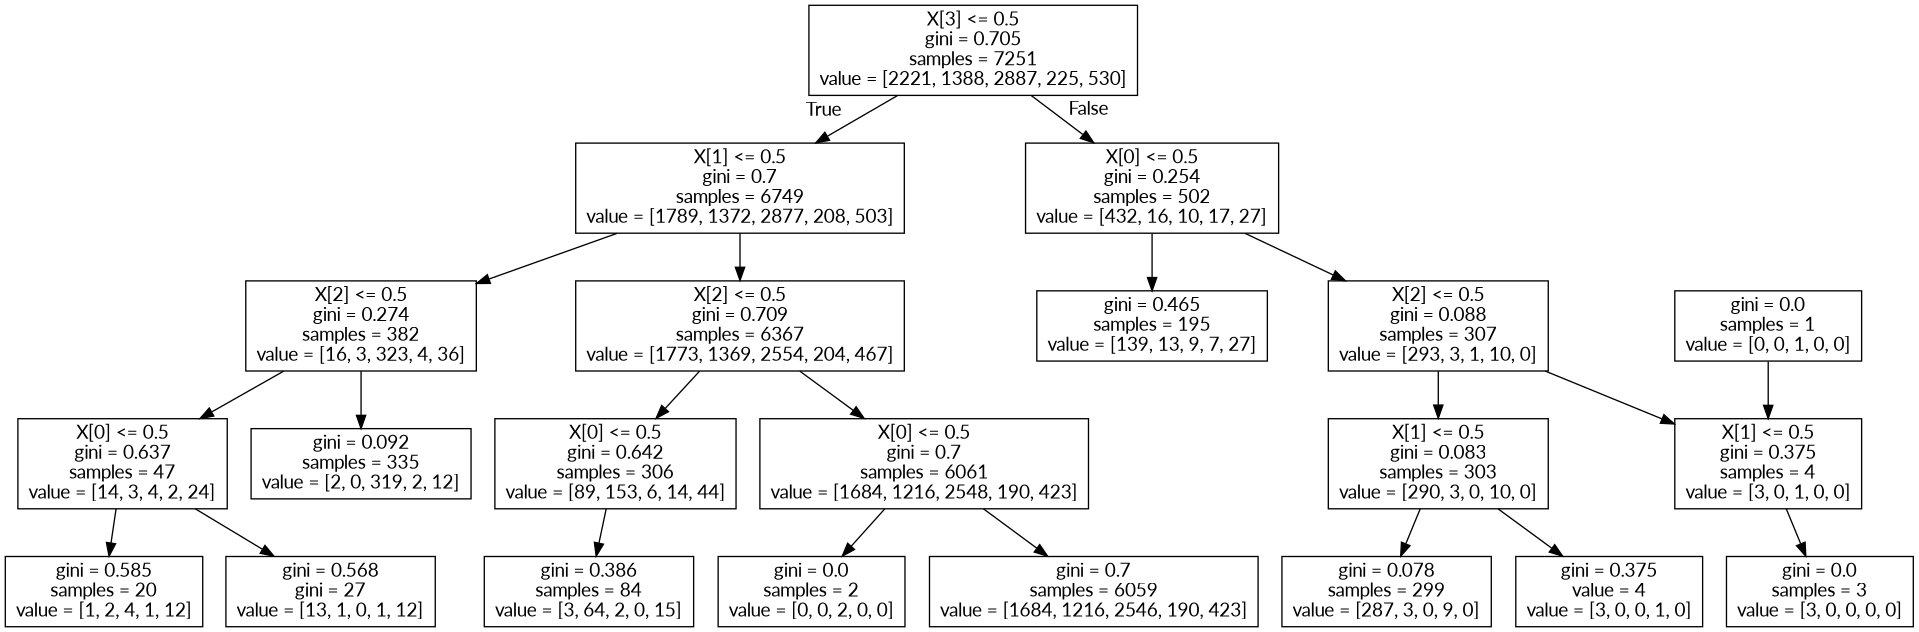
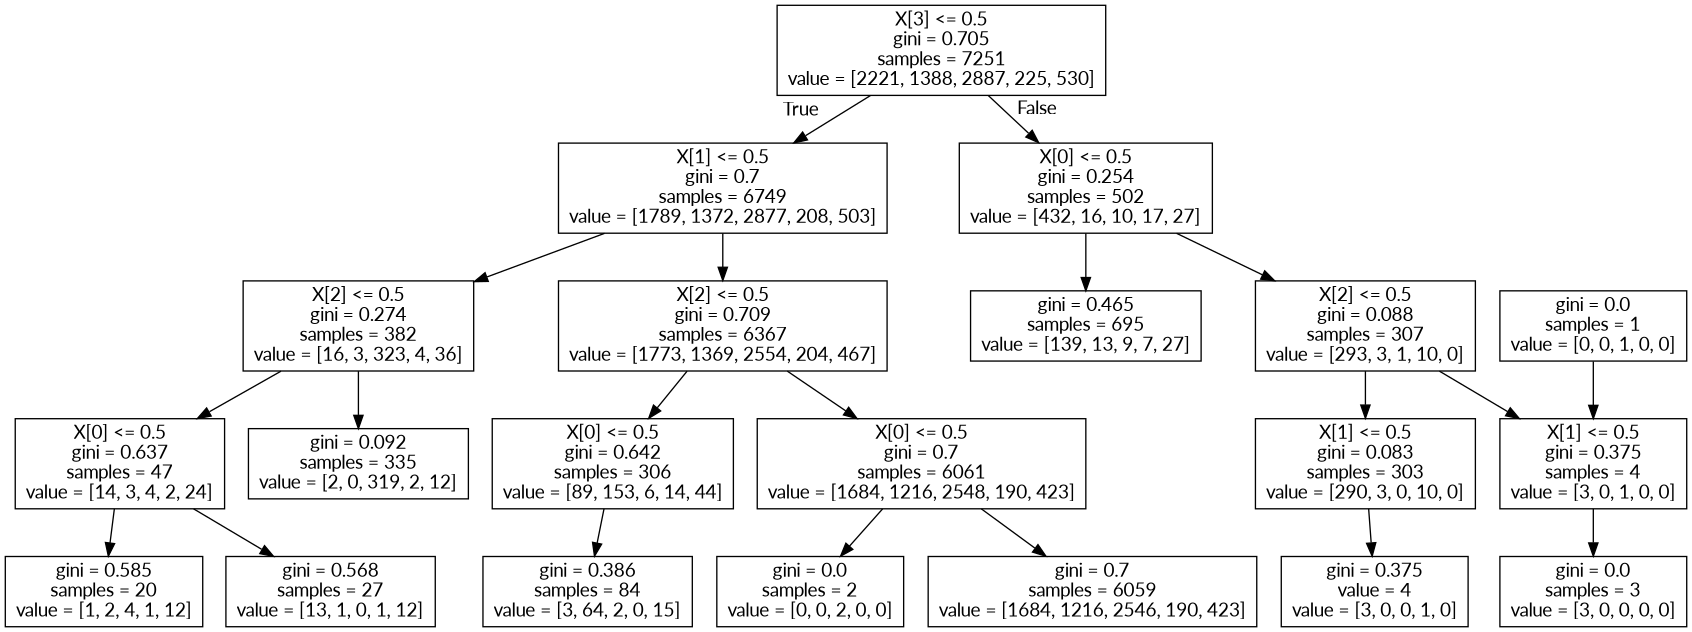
node "gini = 0.465 samples = 195 value = [139, 13, 9, 7, 27]": label "gini = 0.465 samples = 195 value = [139, 13, 9, 7, 27]" -> "gini = 0.465 samples = 695 value = [139, 13, 9, 7, 27]"
node "gini = 0.568 gini = 27 value = [13, 1, 0, 1, 12]": label "gini = 0.568 gini = 27 value = [13, 1, 0, 1, 12]" -> "gini = 0.568 samples = 27 value = [13, 1, 0, 1, 12]"
node "gini = 0.078 samples = 299 value = [287, 3, 0, 9, 0]": removed
